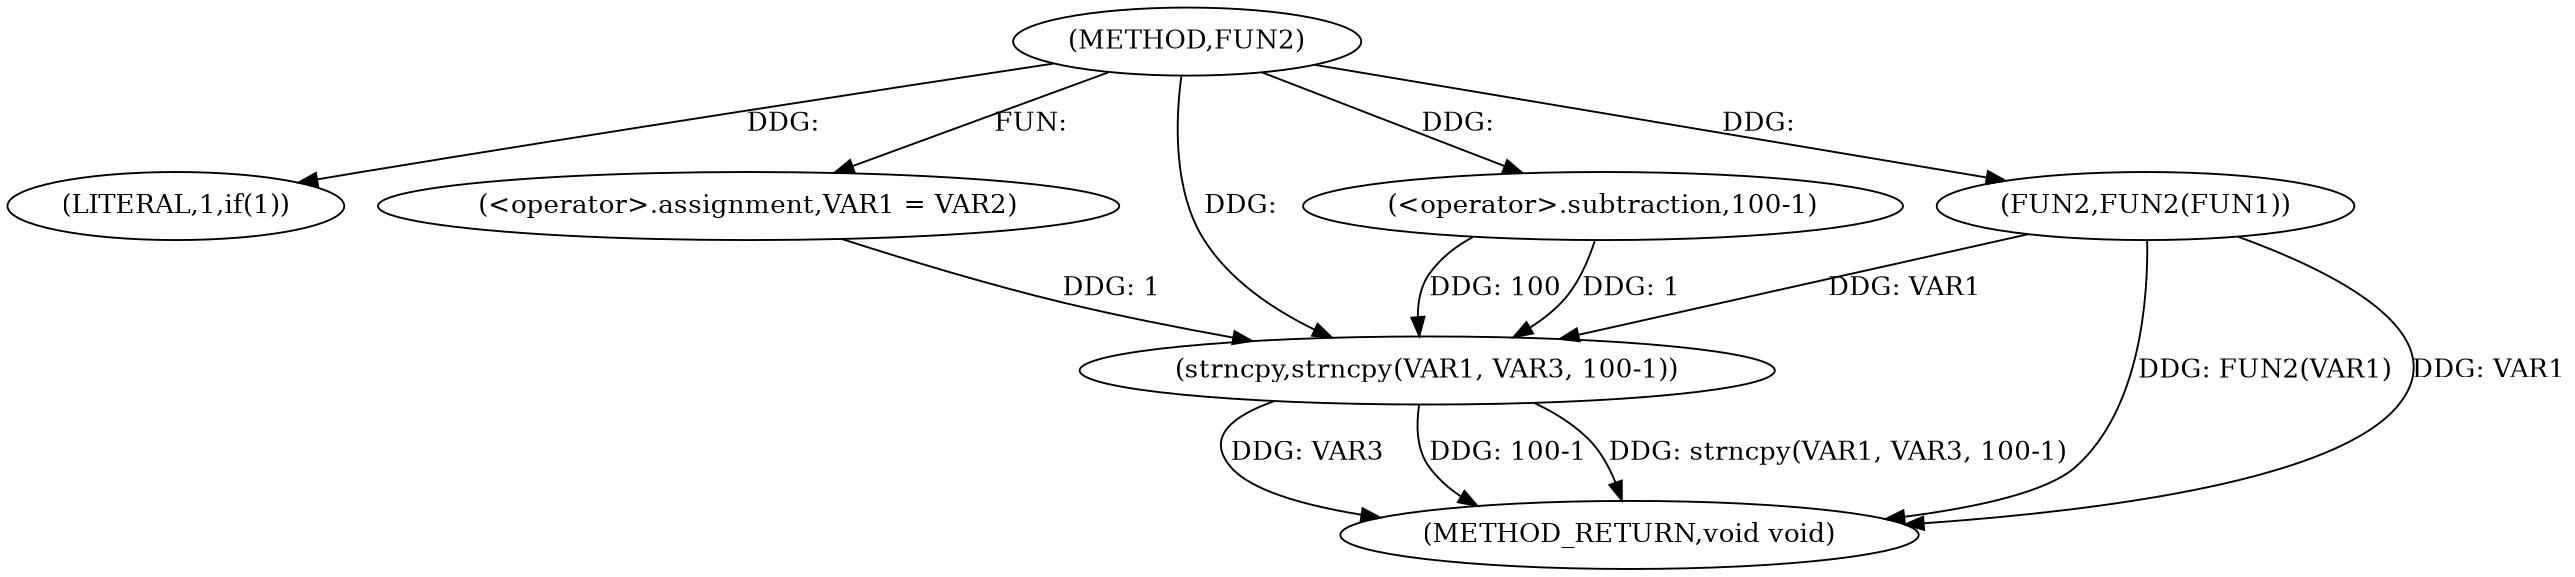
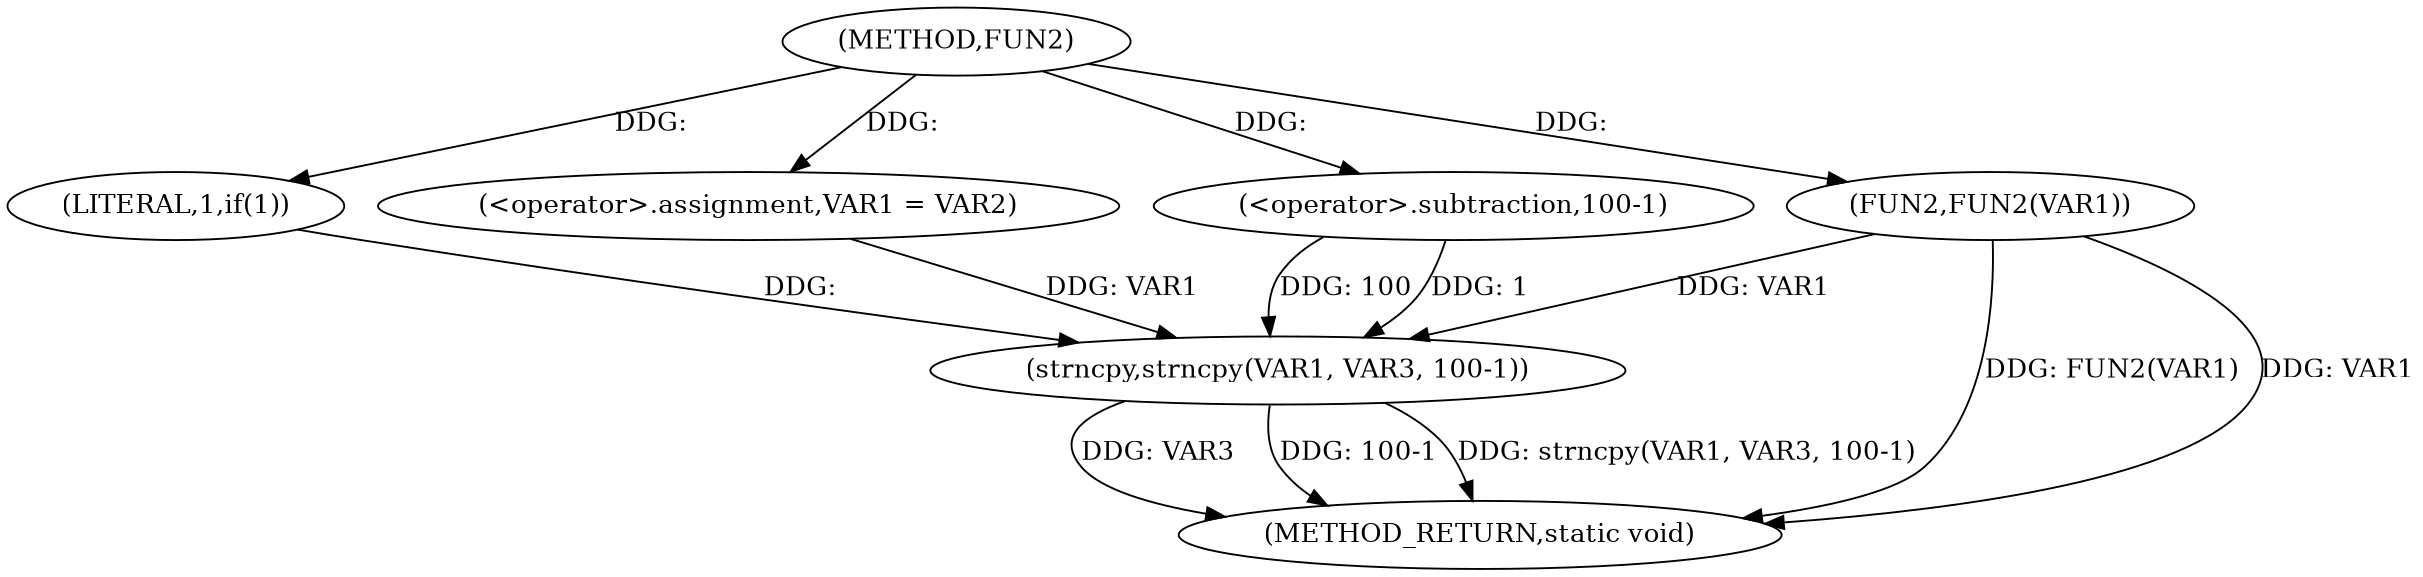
edge "(METHOD,FUN2)" -> "(<operator>.assignment,VAR1 = VAR2)": label "FUN: " -> "DDG: "
node "(FUN2,FUN2(FUN1))": label "(FUN2,FUN2(FUN1))" -> "(FUN2,FUN2(VAR1))"
edge "(METHOD,FUN2)" -> "(strncpy,strncpy(VAR1, VAR3, 100-1))": now "(LITERAL,1,if(1))" -> "(strncpy,strncpy(VAR1, VAR3, 100-1))"
edge "(<operator>.assignment,VAR1 = VAR2)" -> "(strncpy,strncpy(VAR1, VAR3, 100-1))": label "DDG: 1" -> "DDG: VAR1"
node "(METHOD_RETURN,void void)": label "(METHOD_RETURN,void void)" -> "(METHOD_RETURN,static void)"
